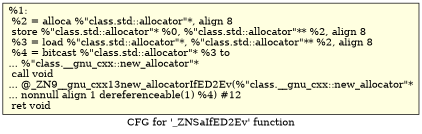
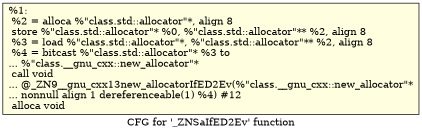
node "%1:": text "ret void" -> "alloca void"
